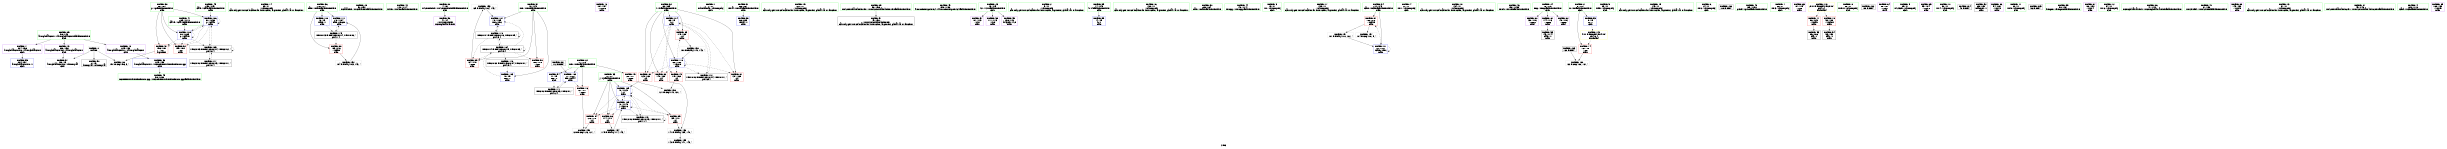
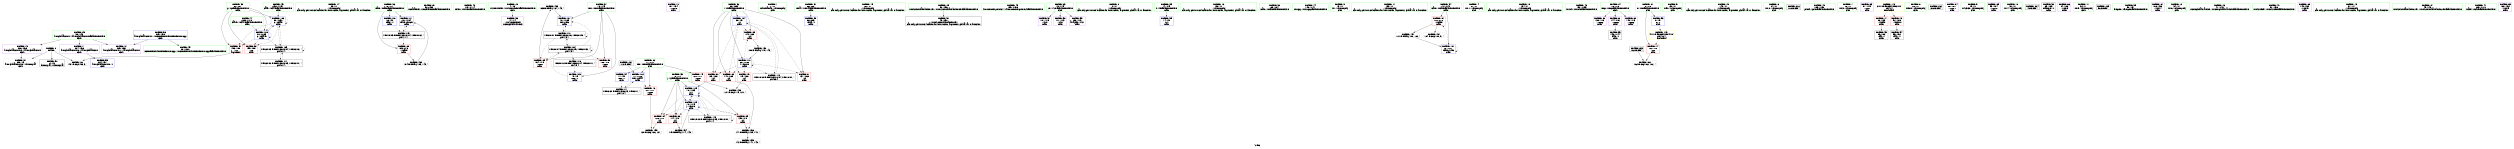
node "NodeID: 64": text "retval" -> "main"
edge "NodeID: 72" -> "NodeID: 96": reversed
